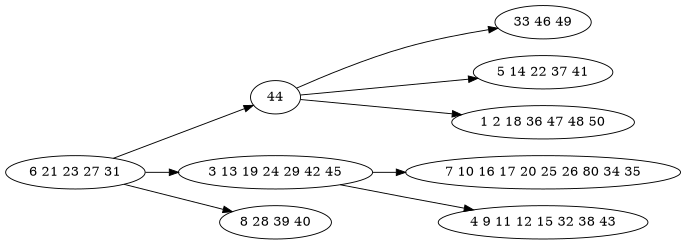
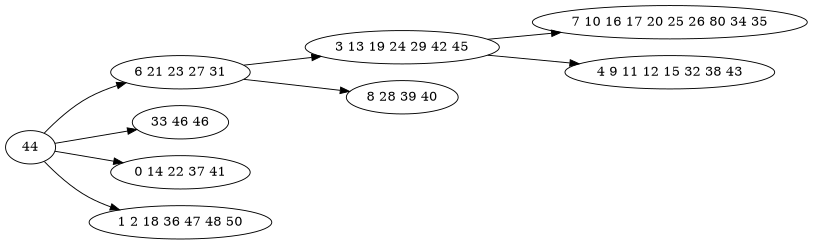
node "33 46 49": label "33 46 49" -> "33 46 46"
node "5 14 22 37 41": label "5 14 22 37 41" -> "0 14 22 37 41"
edge "6 21 23 27 31" -> "44": reversed
